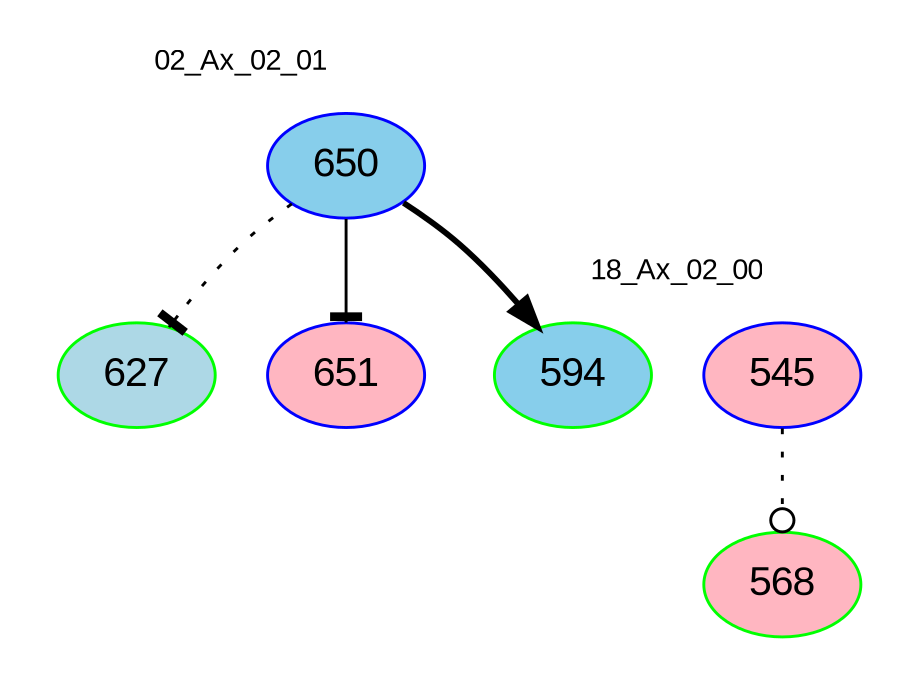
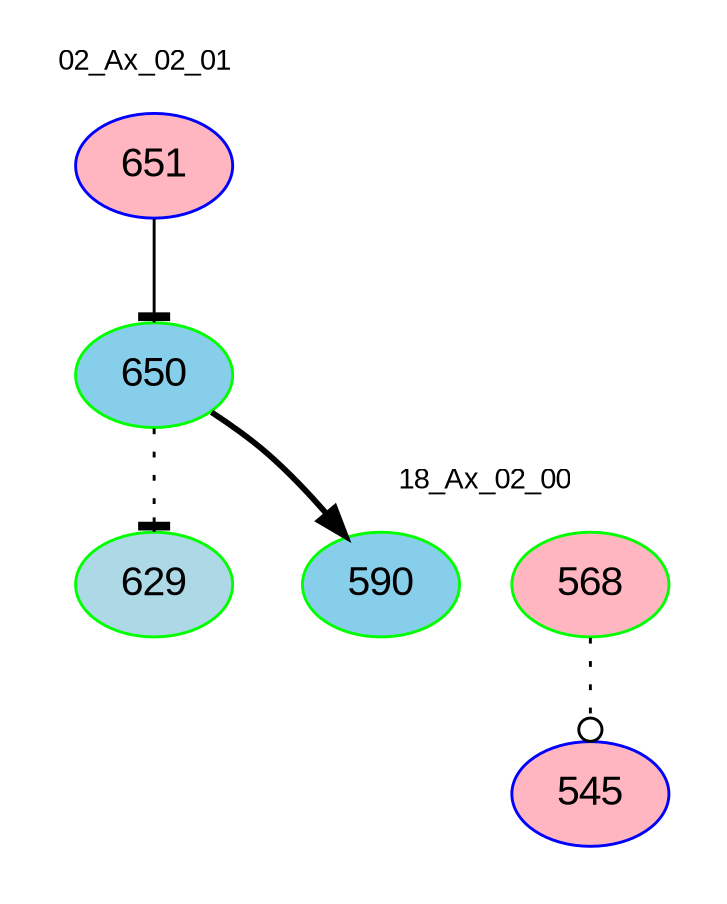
node "650": color blue -> green
edge "650" -> "651": reversed
node "627": label "627" -> "629"
node "594": label "594" -> "590"
edge "545" -> "568": reversed
